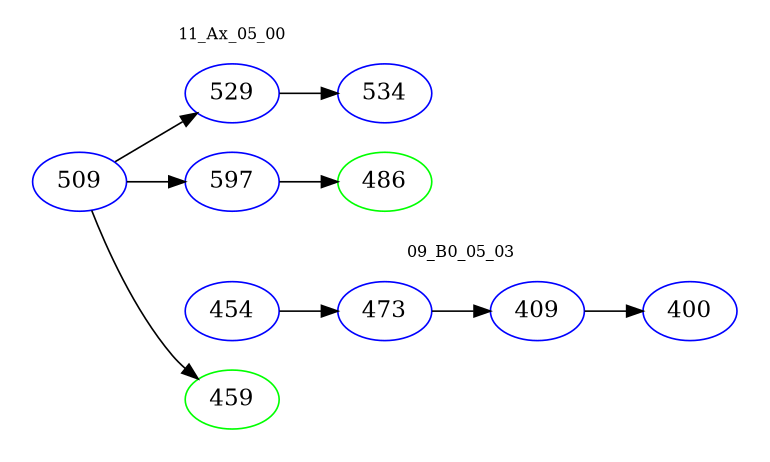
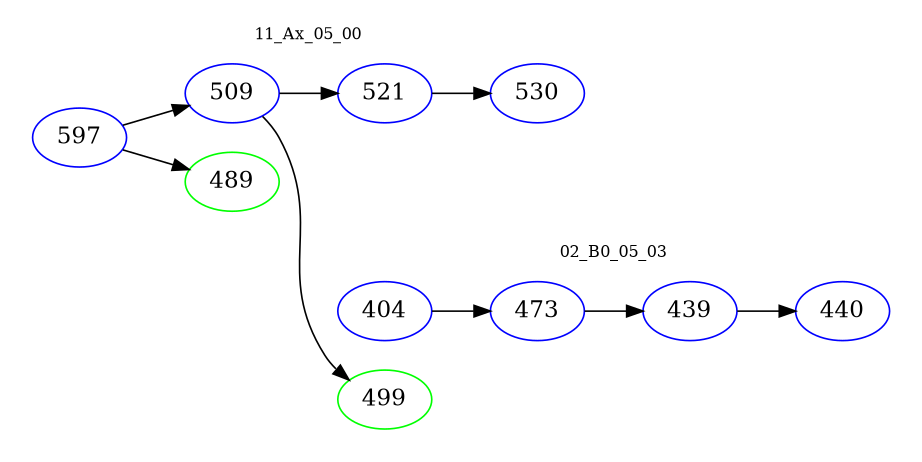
node "529": label "529" -> "521"
node "534": label "534" -> "530"
edge "509" -> "597": reversed
node "486": label "486" -> "489"
cluster "09_B0_05_03": label "09_B0_05_03" -> "02_B0_05_03"
node "454": label "454" -> "404"
node "409": label "409" -> "439"
node "400": label "400" -> "440"
node "459": label "459" -> "499"
